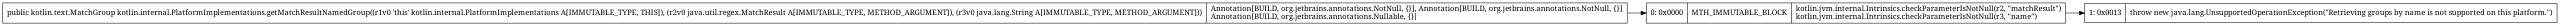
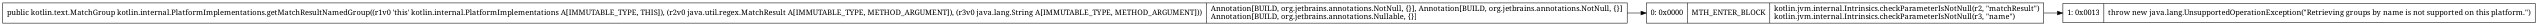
node "0: 0x0000": text "MTH_IMMUTABLE_BLOCK" -> "MTH_ENTER_BLOCK"
